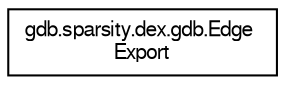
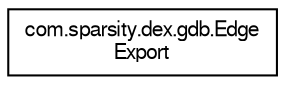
node "gdb.sparsity.dex.gdb.Edge Export": label "gdb.sparsity.dex.gdb.Edge Export" -> "com.sparsity.dex.gdb.Edge Export"
